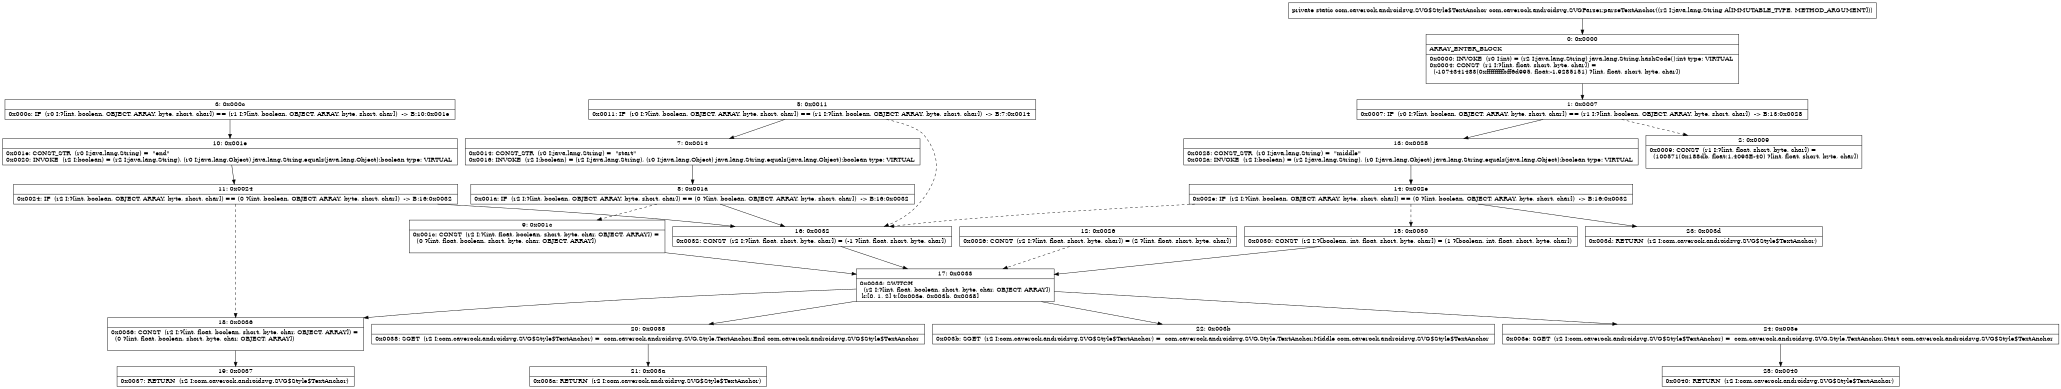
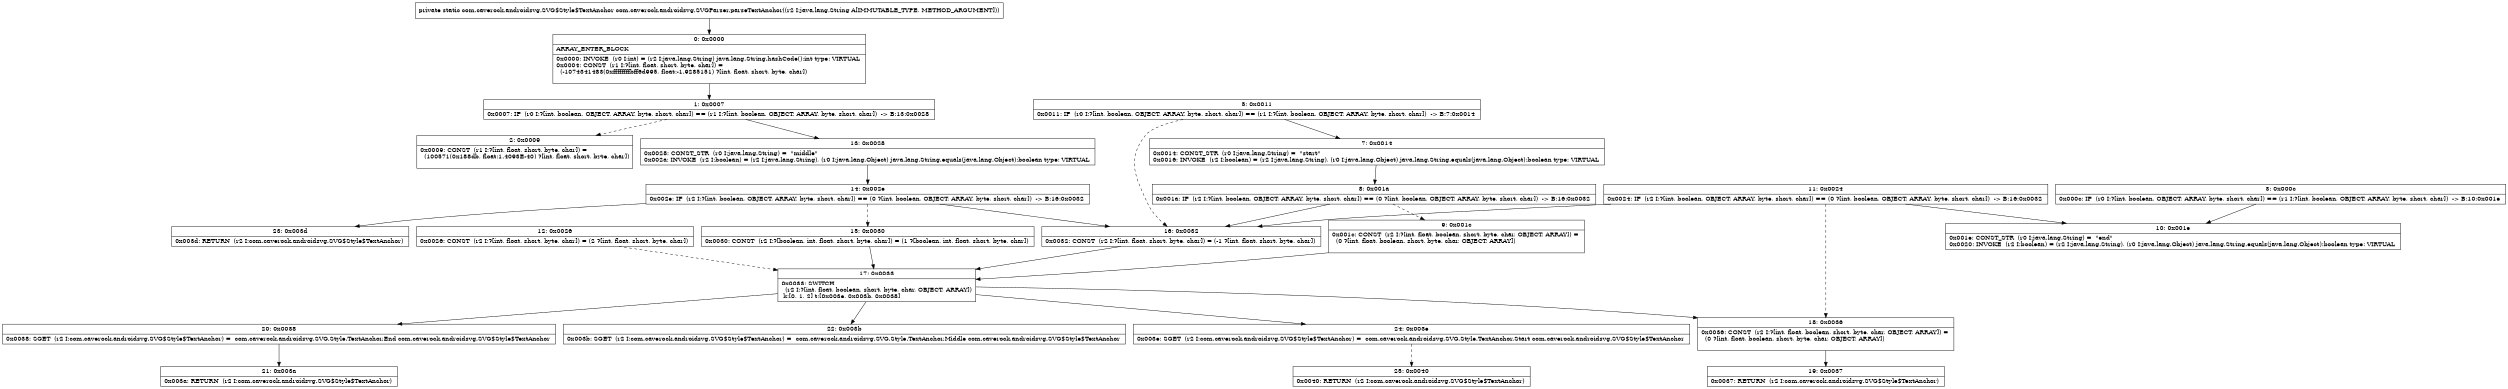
edge "10: 0x001e" -> "11: 0x0024": reversed
edge "14: 0x002e" -> "16: 0x0032": style dashed -> solid
edge "24: 0x003e" -> "25: 0x0040": style solid -> dashed
